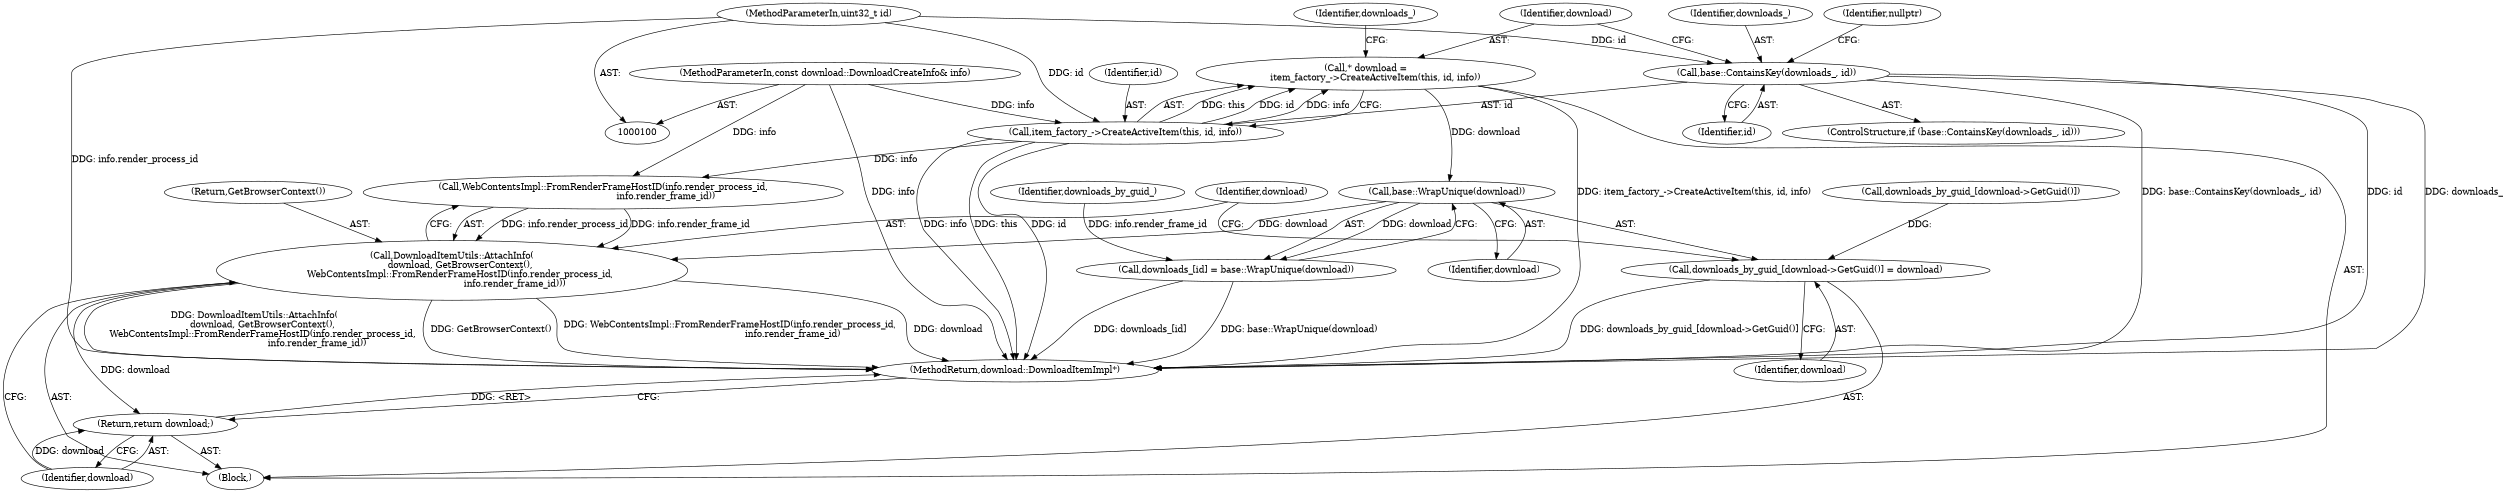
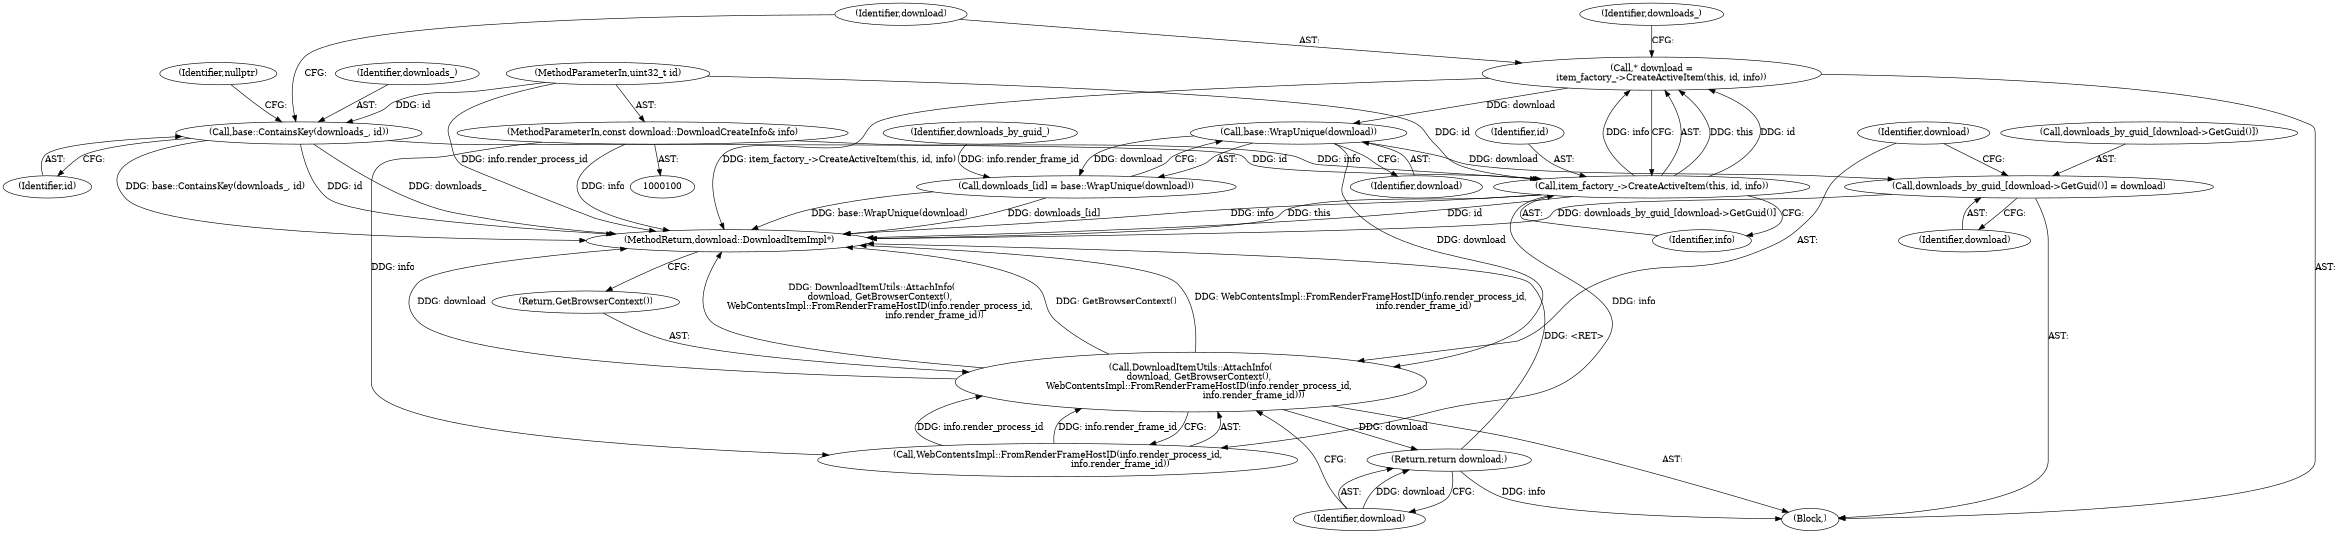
edge "(MethodParameterIn,uint32_t id)" -> "1000100": now "(MethodParameterIn,uint32_t id)" -> "(MethodParameterIn,const download::DownloadCreateInfo& info)"
edge "(Call,base::ContainsKey(downloads_, id))" -> "(Call,item_factory_->CreateActiveItem(this, id, info))": label "AST: id" -> "DDG: id"
node "(ControlStructure,if (base::ContainsKey(downloads_, id)))": removed
edge "(Call,base::WrapUnique(download))" -> "(Call,downloads_by_guid_[download->GetGuid()] = download)": label "AST: " -> "DDG: download"
edge "(Call,downloads_by_guid_[download->GetGuid()])" -> "(Call,downloads_by_guid_[download->GetGuid()] = download)": label "DDG: " -> "AST: "
node "(Identifier,info)": added
edge "(MethodReturn,download::DownloadItemImpl*)" -> "(Return,return download;)": now "(MethodReturn,download::DownloadItemImpl*)" -> "(Return,GetBrowserContext())"
edge "(Return,return download;)" -> "(Block,)": label "AST: " -> "DDG: info"
